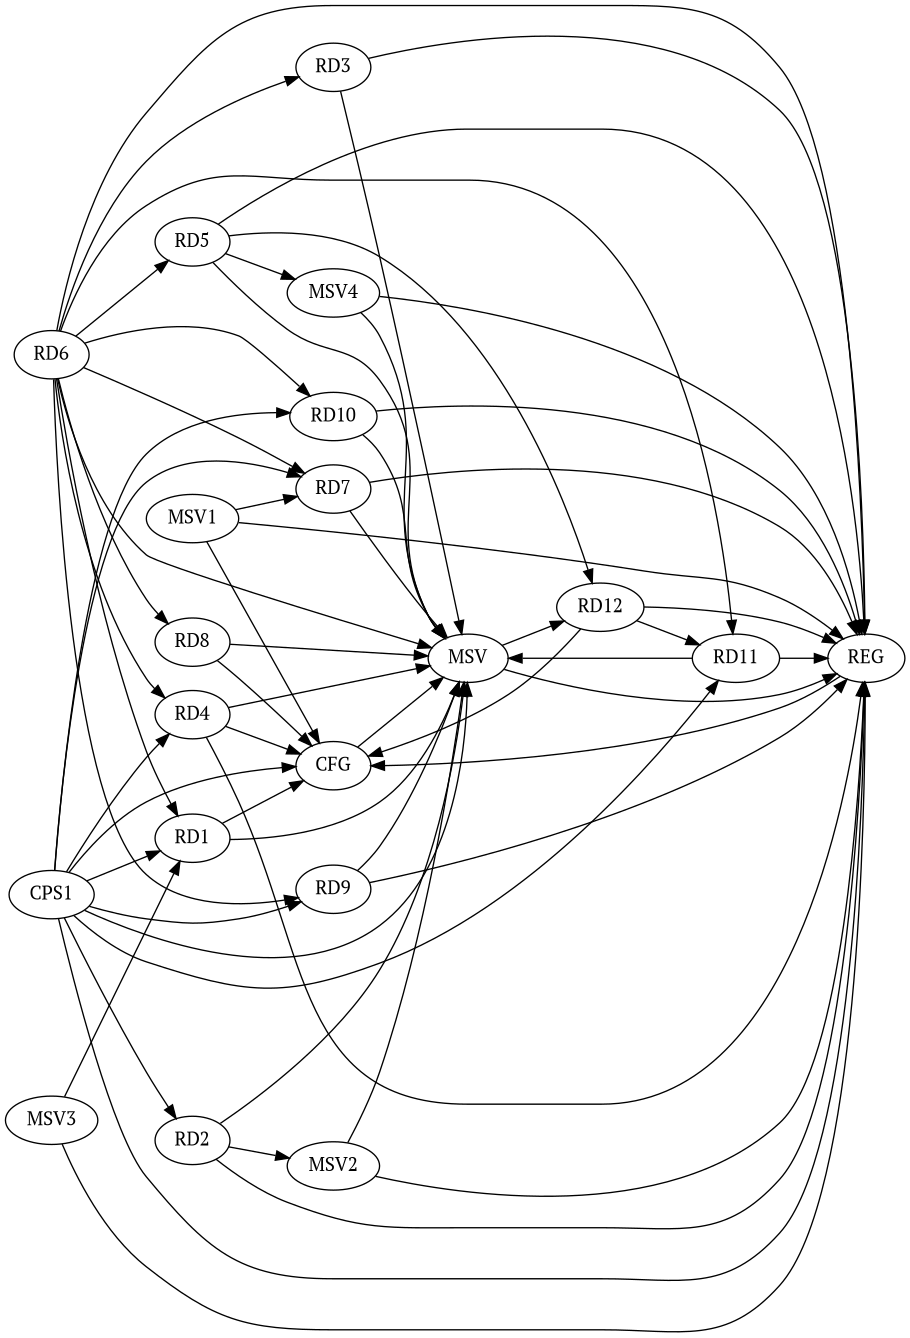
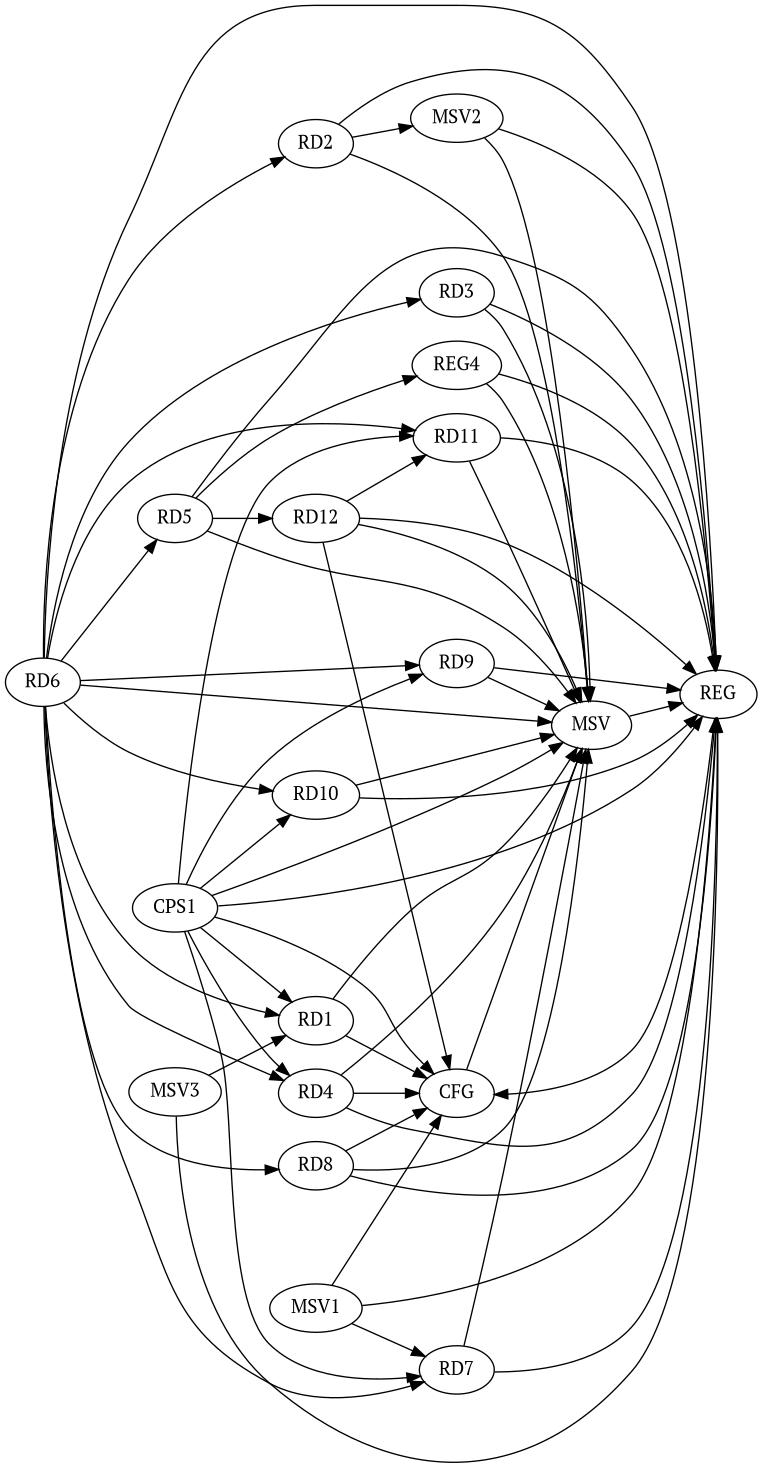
node "MSV4": label "MSV4" -> "REG4"
edge "MSV" -> "RD12": reversed
edge "CPS1" -> "RD2": now "RD6" -> "RD2"
edge "RD8" -> "REG": added
